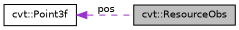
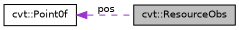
node "cvt::Point3f": label "cvt::Point3f" -> "cvt::Point0f"
